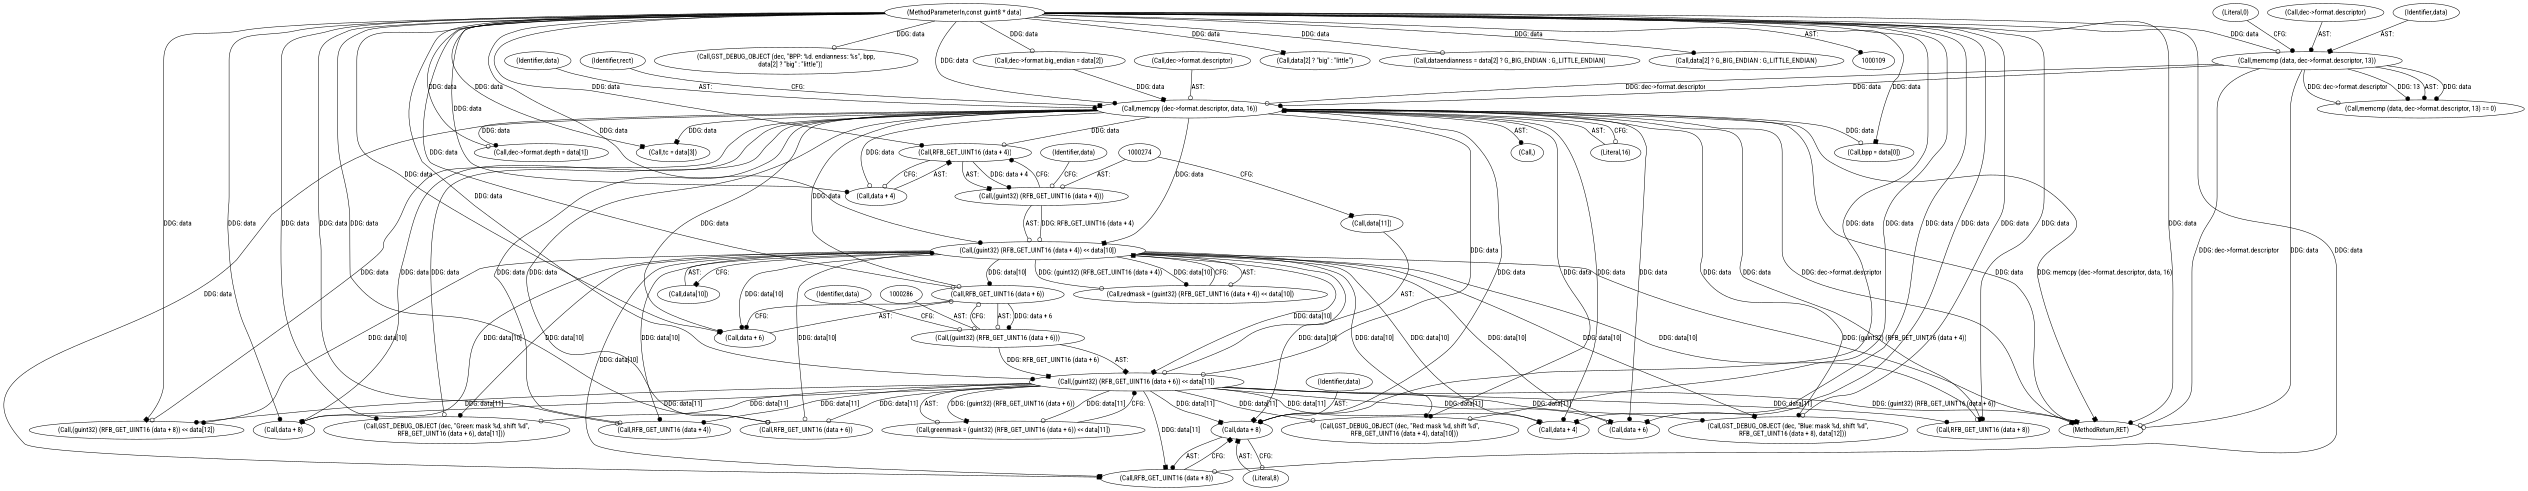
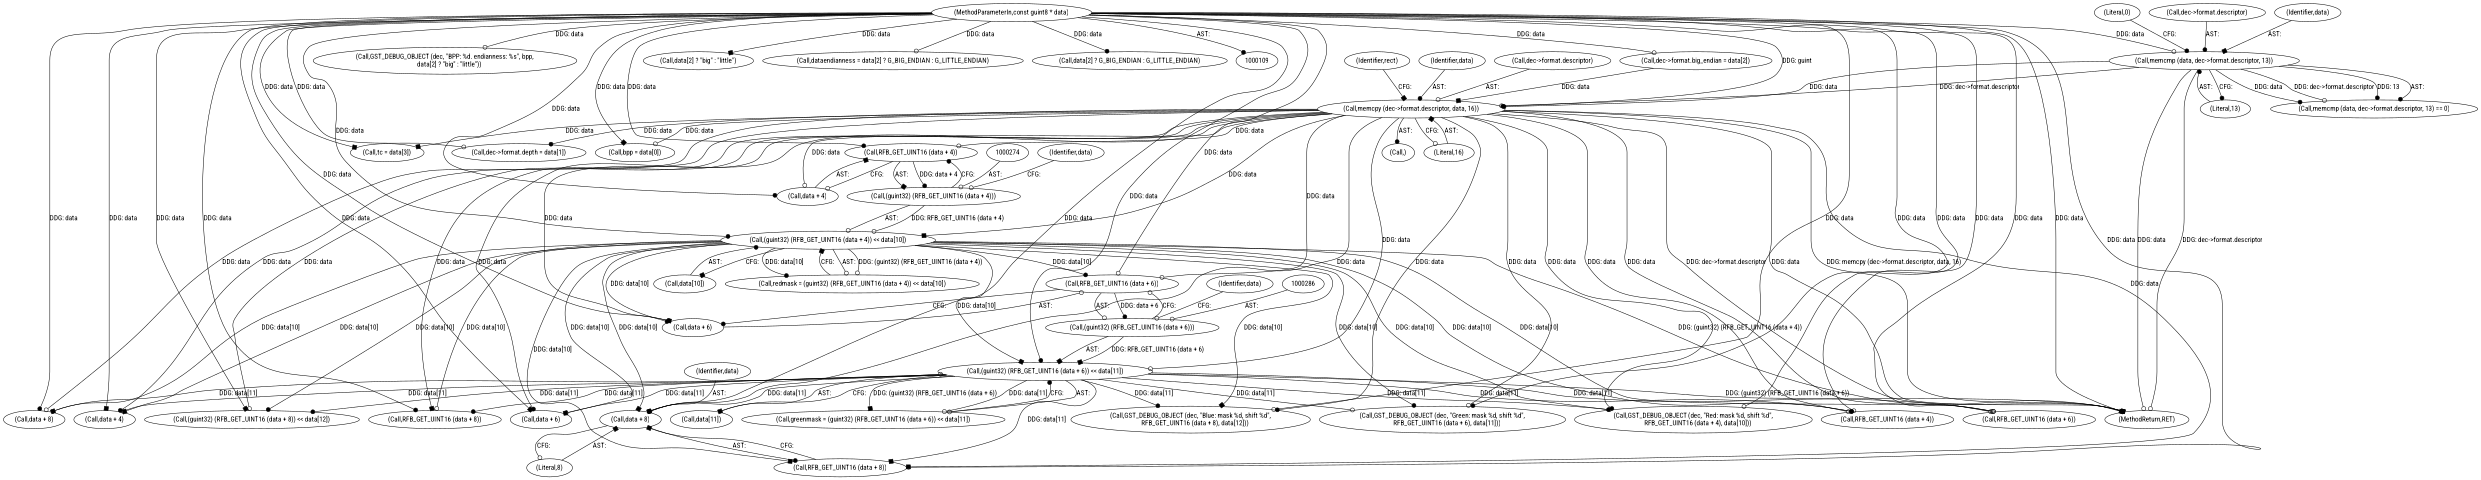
edge "(MethodParameterIn,const guint8 * data)" -> "(Call,memcpy (dec->format.descriptor, data, 16))": label "DDG: data" -> "DDG: guint"
node "(Literal,13)": added
edge "1000274" -> "(Call,data[11])": now "(Call,(guint32) (RFB_GET_UINT16 (data + 6)) << data[11])" -> "(Call,data[11])"
